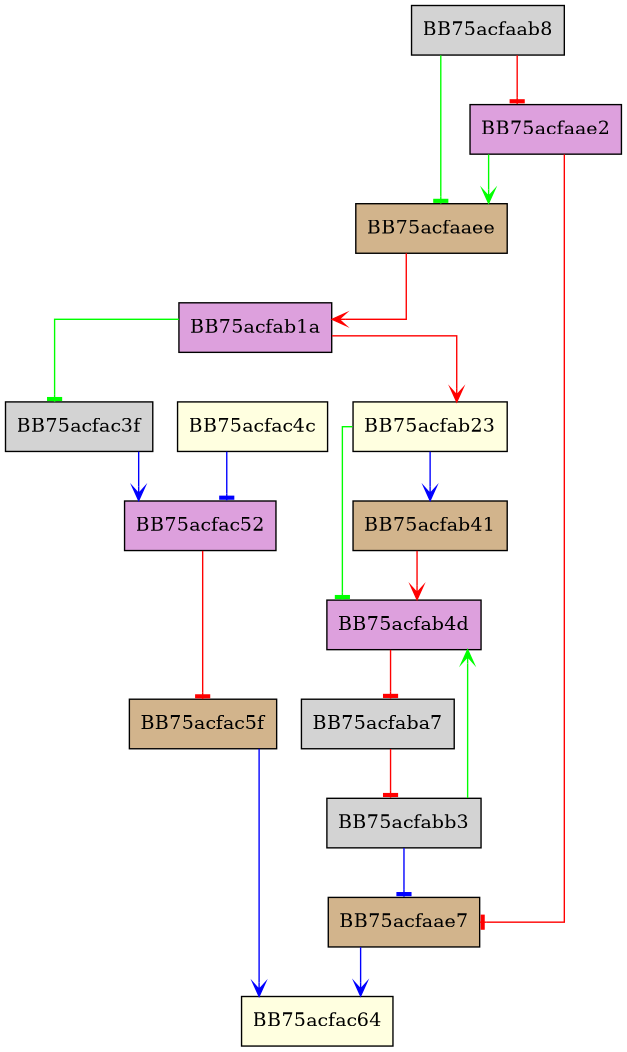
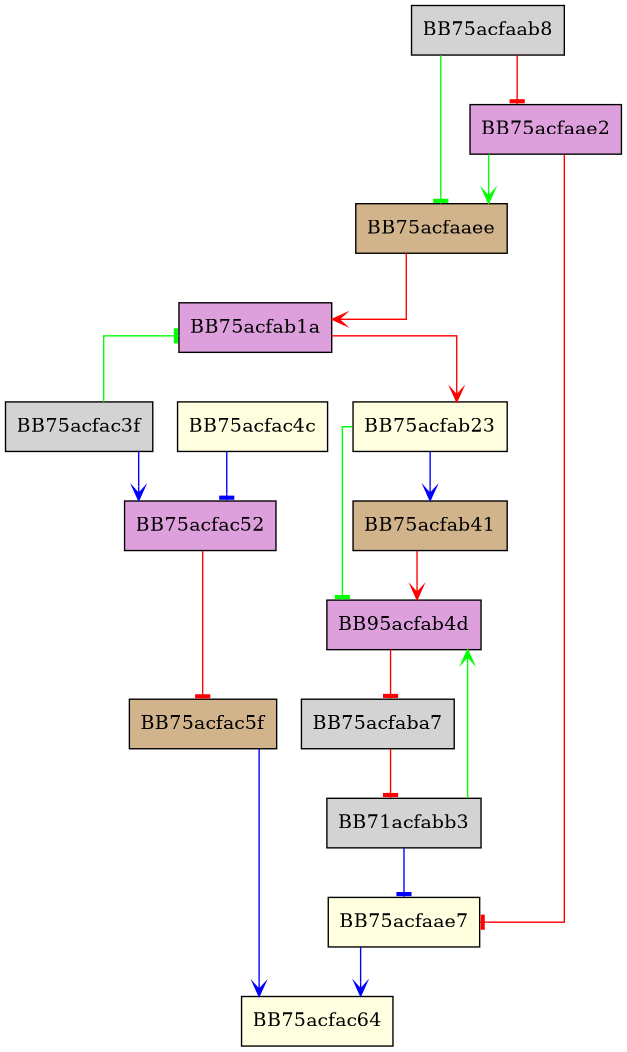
edge "BB75acfab1a" -> "BB75acfac3f": reversed
node "BB75acfab4d": label "BB75acfab4d" -> "BB95acfab4d"
node "BB75acfabb3": label "BB75acfabb3" -> "BB71acfabb3"
node "BB75acfaae7": fillcolor tan -> lightyellow
